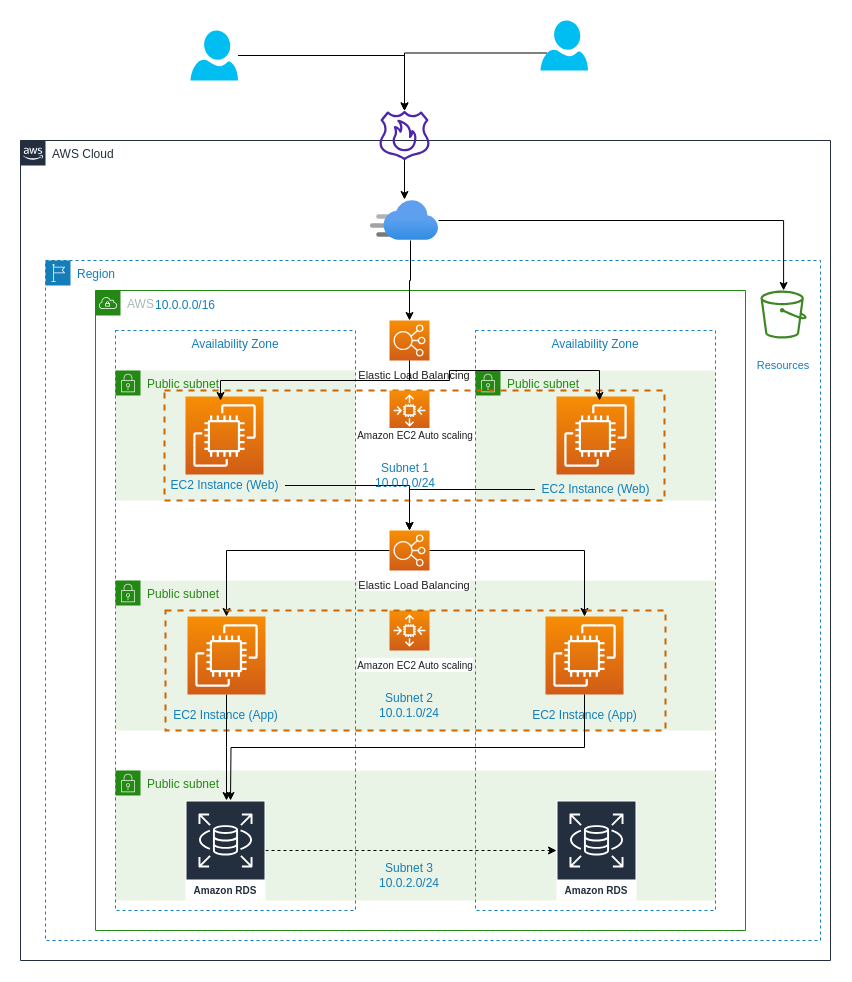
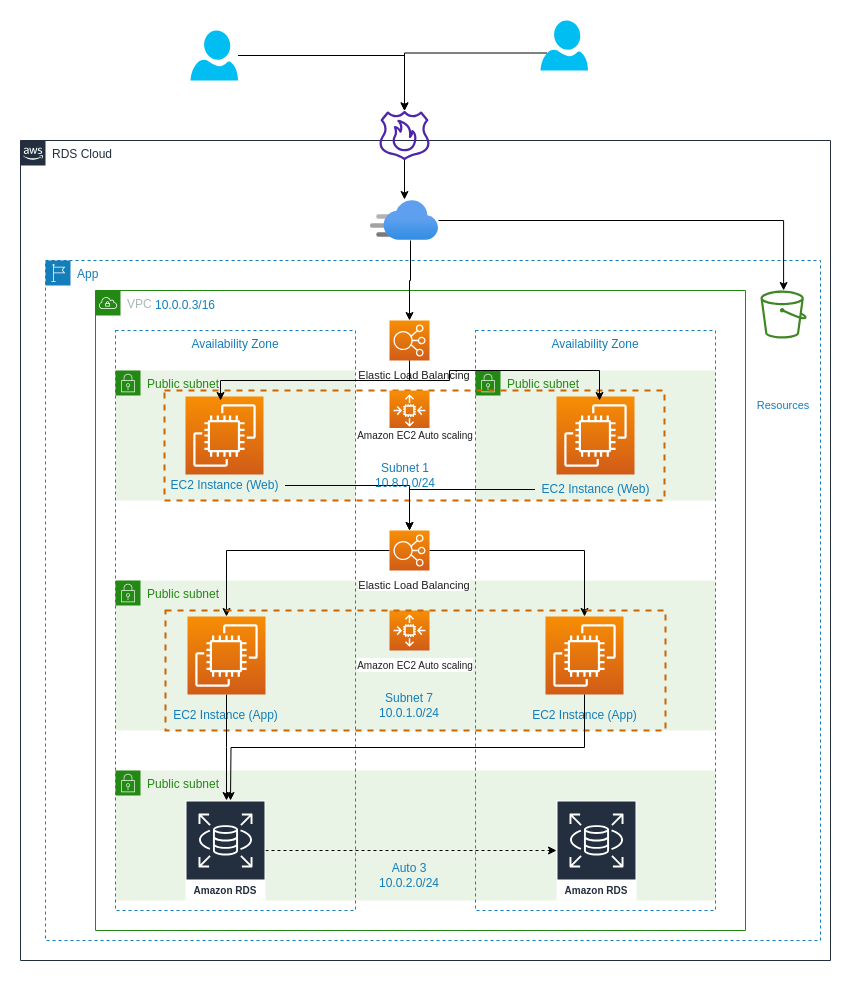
node "AWS Cloud": label "AWS Cloud" -> "RDS Cloud"
node "Region": label "Region" -> "App"
node "AWS": label "AWS" -> "VPC"
node "10.0.0.0/16": label "10.0.0.0/16" -> "10.0.0.3/16"
node "Resources": moved (784, 366) -> (784, 406)
node "Subnet 1 10.0.0.0/24": label "Subnet 1 10.0.0.0/24" -> "Subnet 1 10.8.0.0/24"
node "Subnet 2 10.0.1.0/24": label "Subnet 2 10.0.1.0/24" -> "Subnet 7 10.0.1.0/24"
node "Subnet 3 10.0.2.0/24": label "Subnet 3 10.0.2.0/24" -> "Auto 3 10.0.2.0/24"
